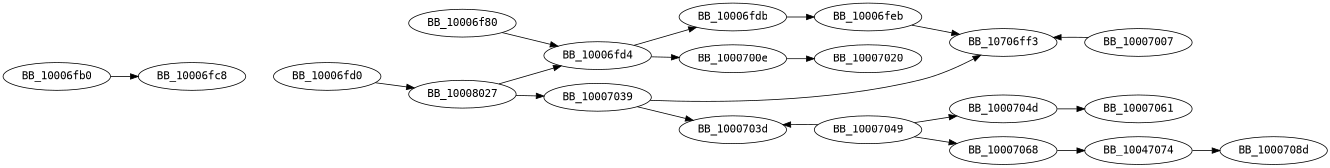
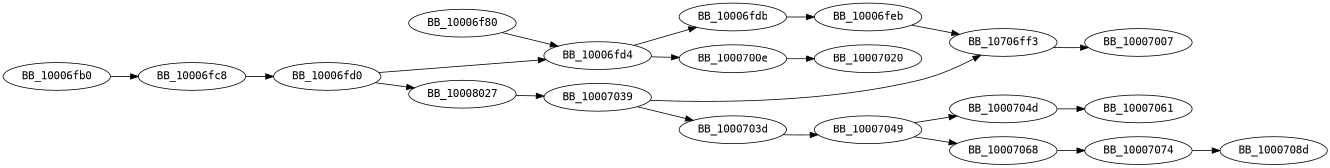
edge "BB_10007007" -> "BB_10706ff3": reversed
edge "BB_10006fc8" -> "BB_10006fd0": added
edge "BB_10008027" -> "BB_10006fd4": now "BB_10006fd0" -> "BB_10006fd4"
edge "BB_10007049" -> "BB_1000703d": reversed
node "BB_10047074": label "BB_10047074" -> "BB_10007074"
